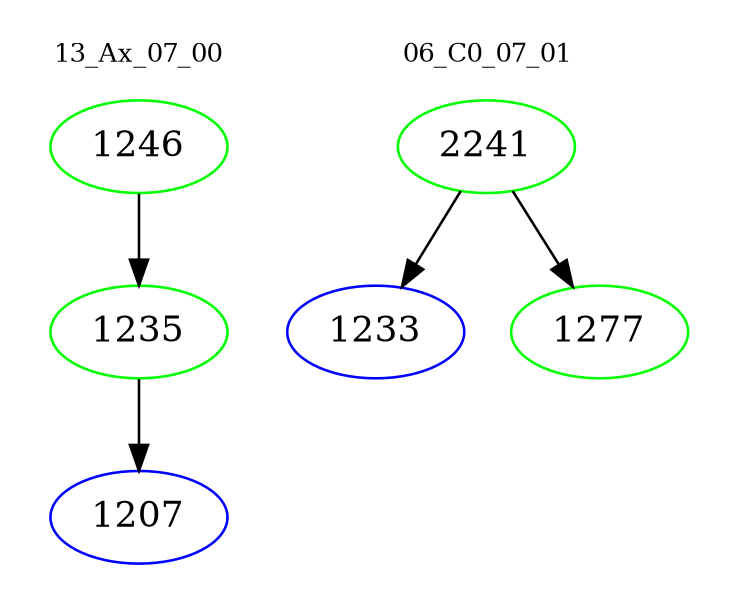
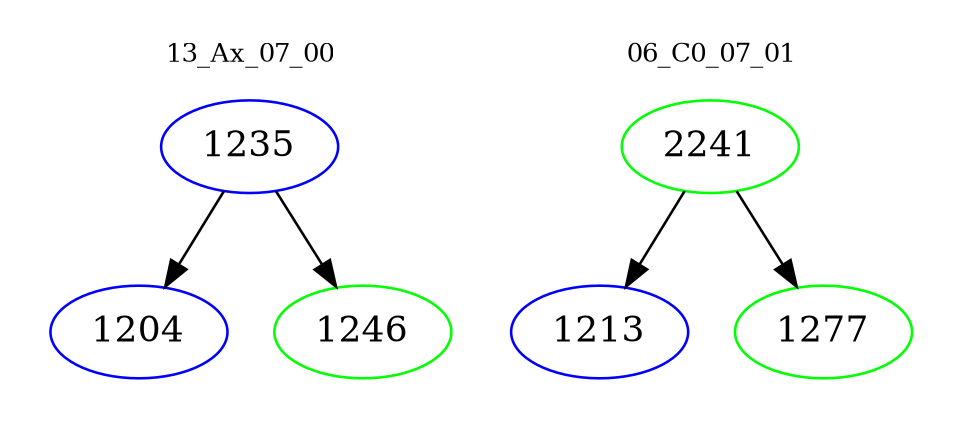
edge "1246" -> "1235": reversed
node "1235": color green -> blue
node "1233": label "1233" -> "1213"
node "1207": label "1207" -> "1204"
